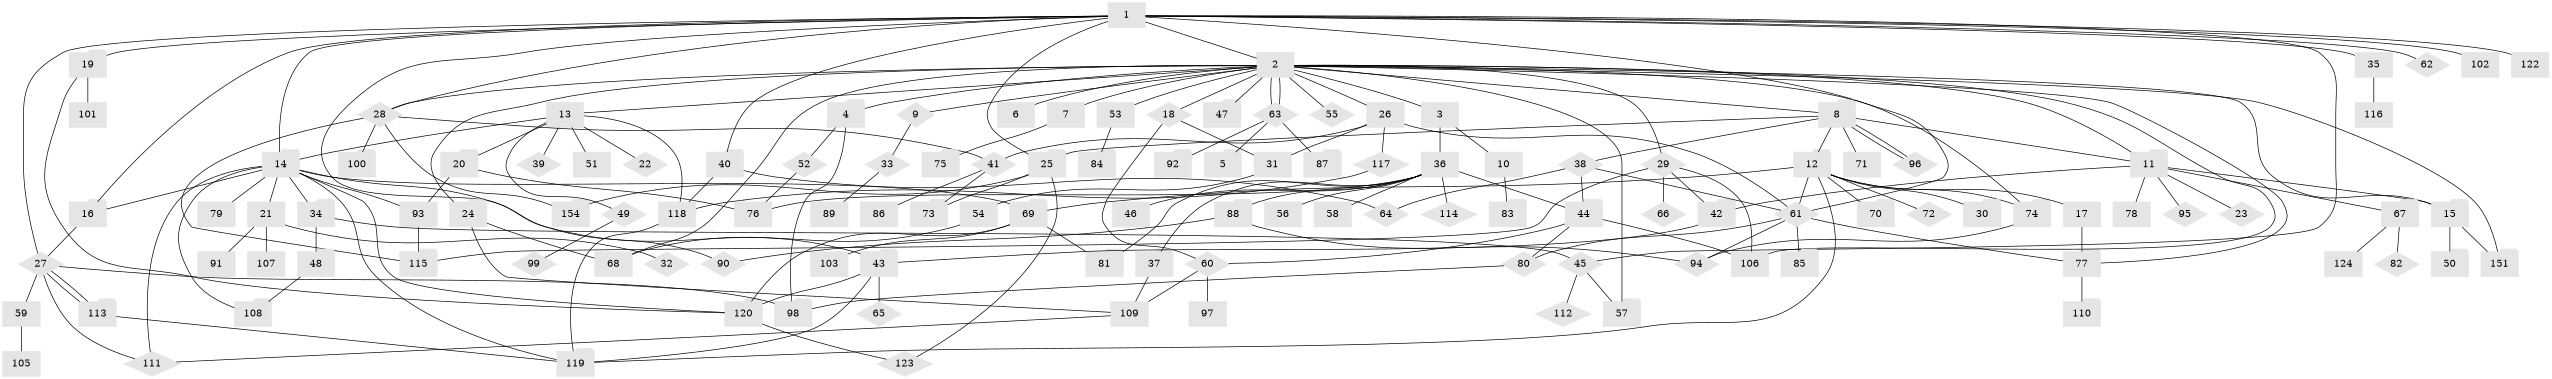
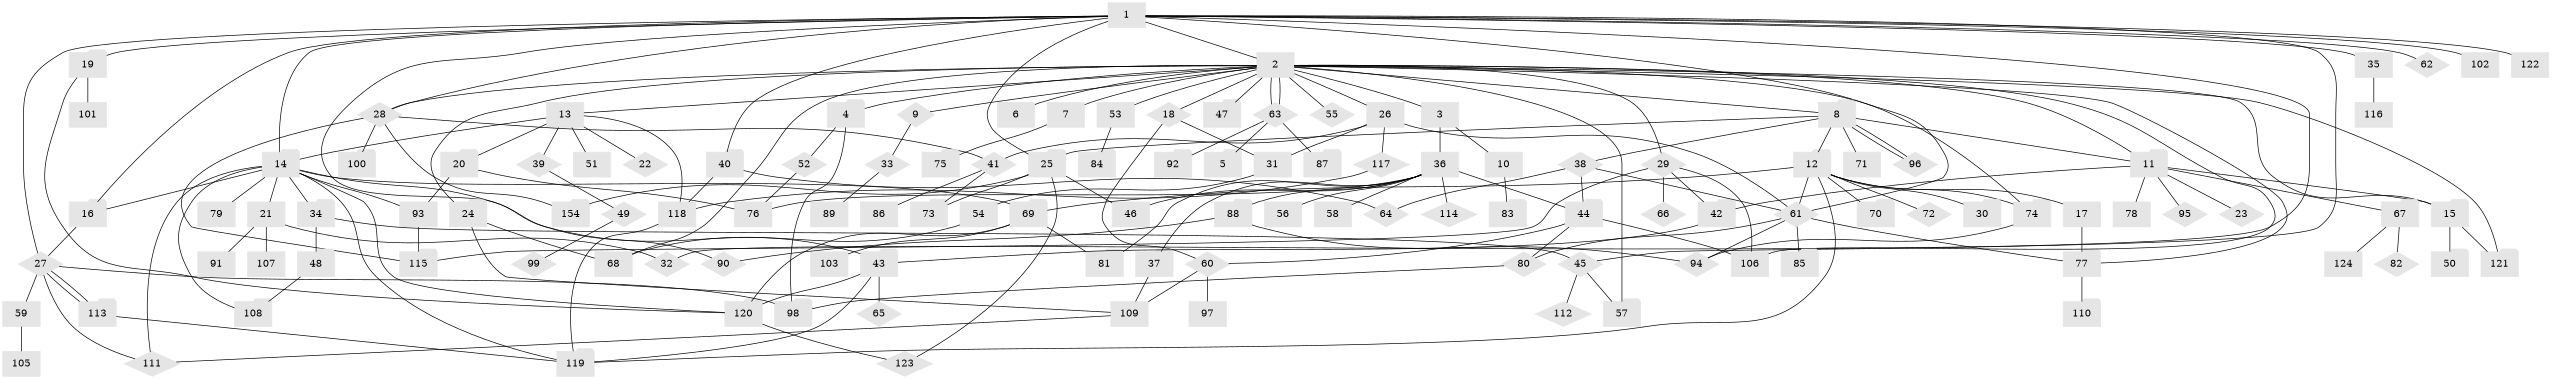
edge "1" -- "32": added
edge "13" -- "49": now "39" -- "49"
edge "25" -- "46": added
node "151": label "151" -> "121"
